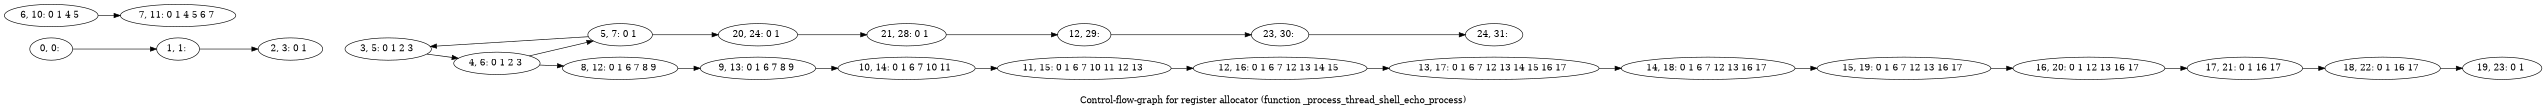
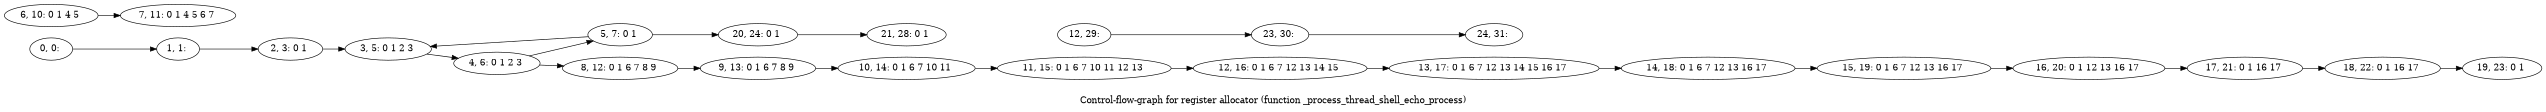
edge "21, 28: 0 1" -> "12, 29:": removed
edge "2, 3: 0 1" -> "3, 5: 0 1 2 3": added
